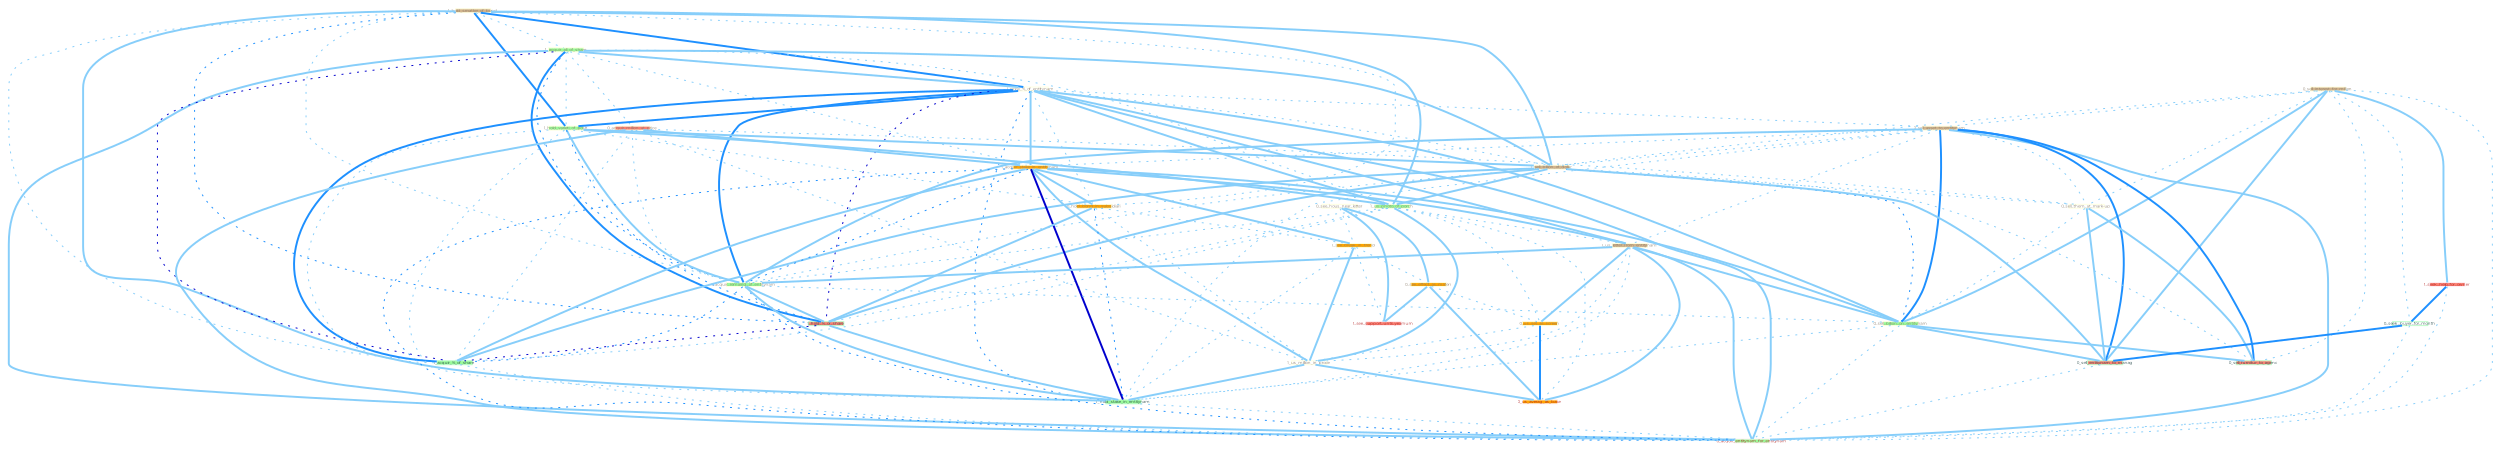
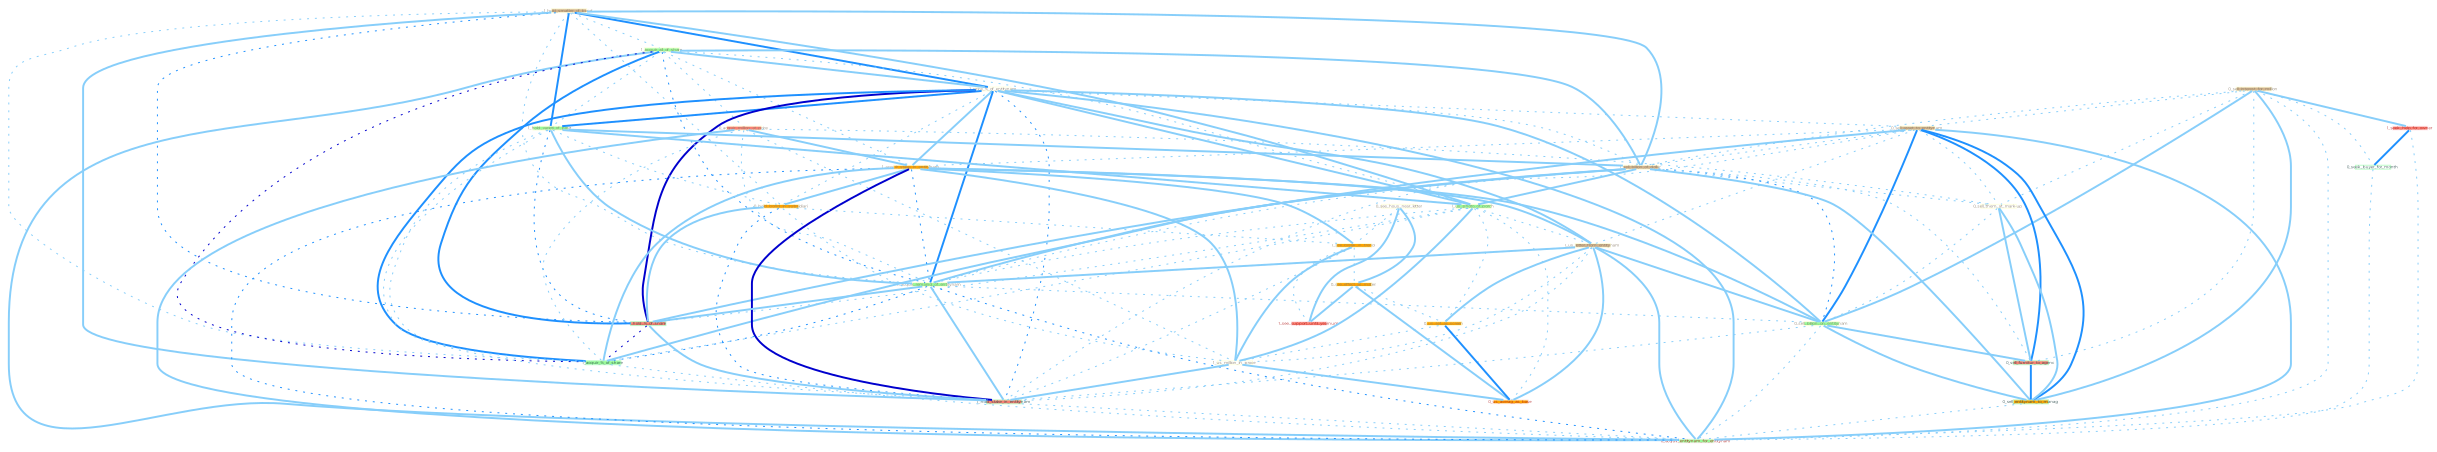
edge "1_price_%_of_entitynam" -- "1_hold_%_of_share": style dotted -> bold
edge "0_seek_buyer_for_month" -- "0_sell_entitynam_to_manag": now "0_sell_furnitur_to_agenc" -- "0_sell_entitynam_to_manag"
node "0_sell_entitynam_to_manag": fillcolor salmon -> orange
node "1_hold_stake_in_entitynam": fillcolor palegreen -> salmon
